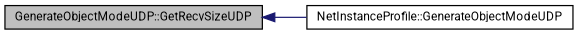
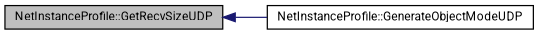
node "GenerateObjectModeUDP::GetRecvSizeUDP": label "GenerateObjectModeUDP::GetRecvSizeUDP" -> "NetInstanceProfile::GetRecvSizeUDP"
